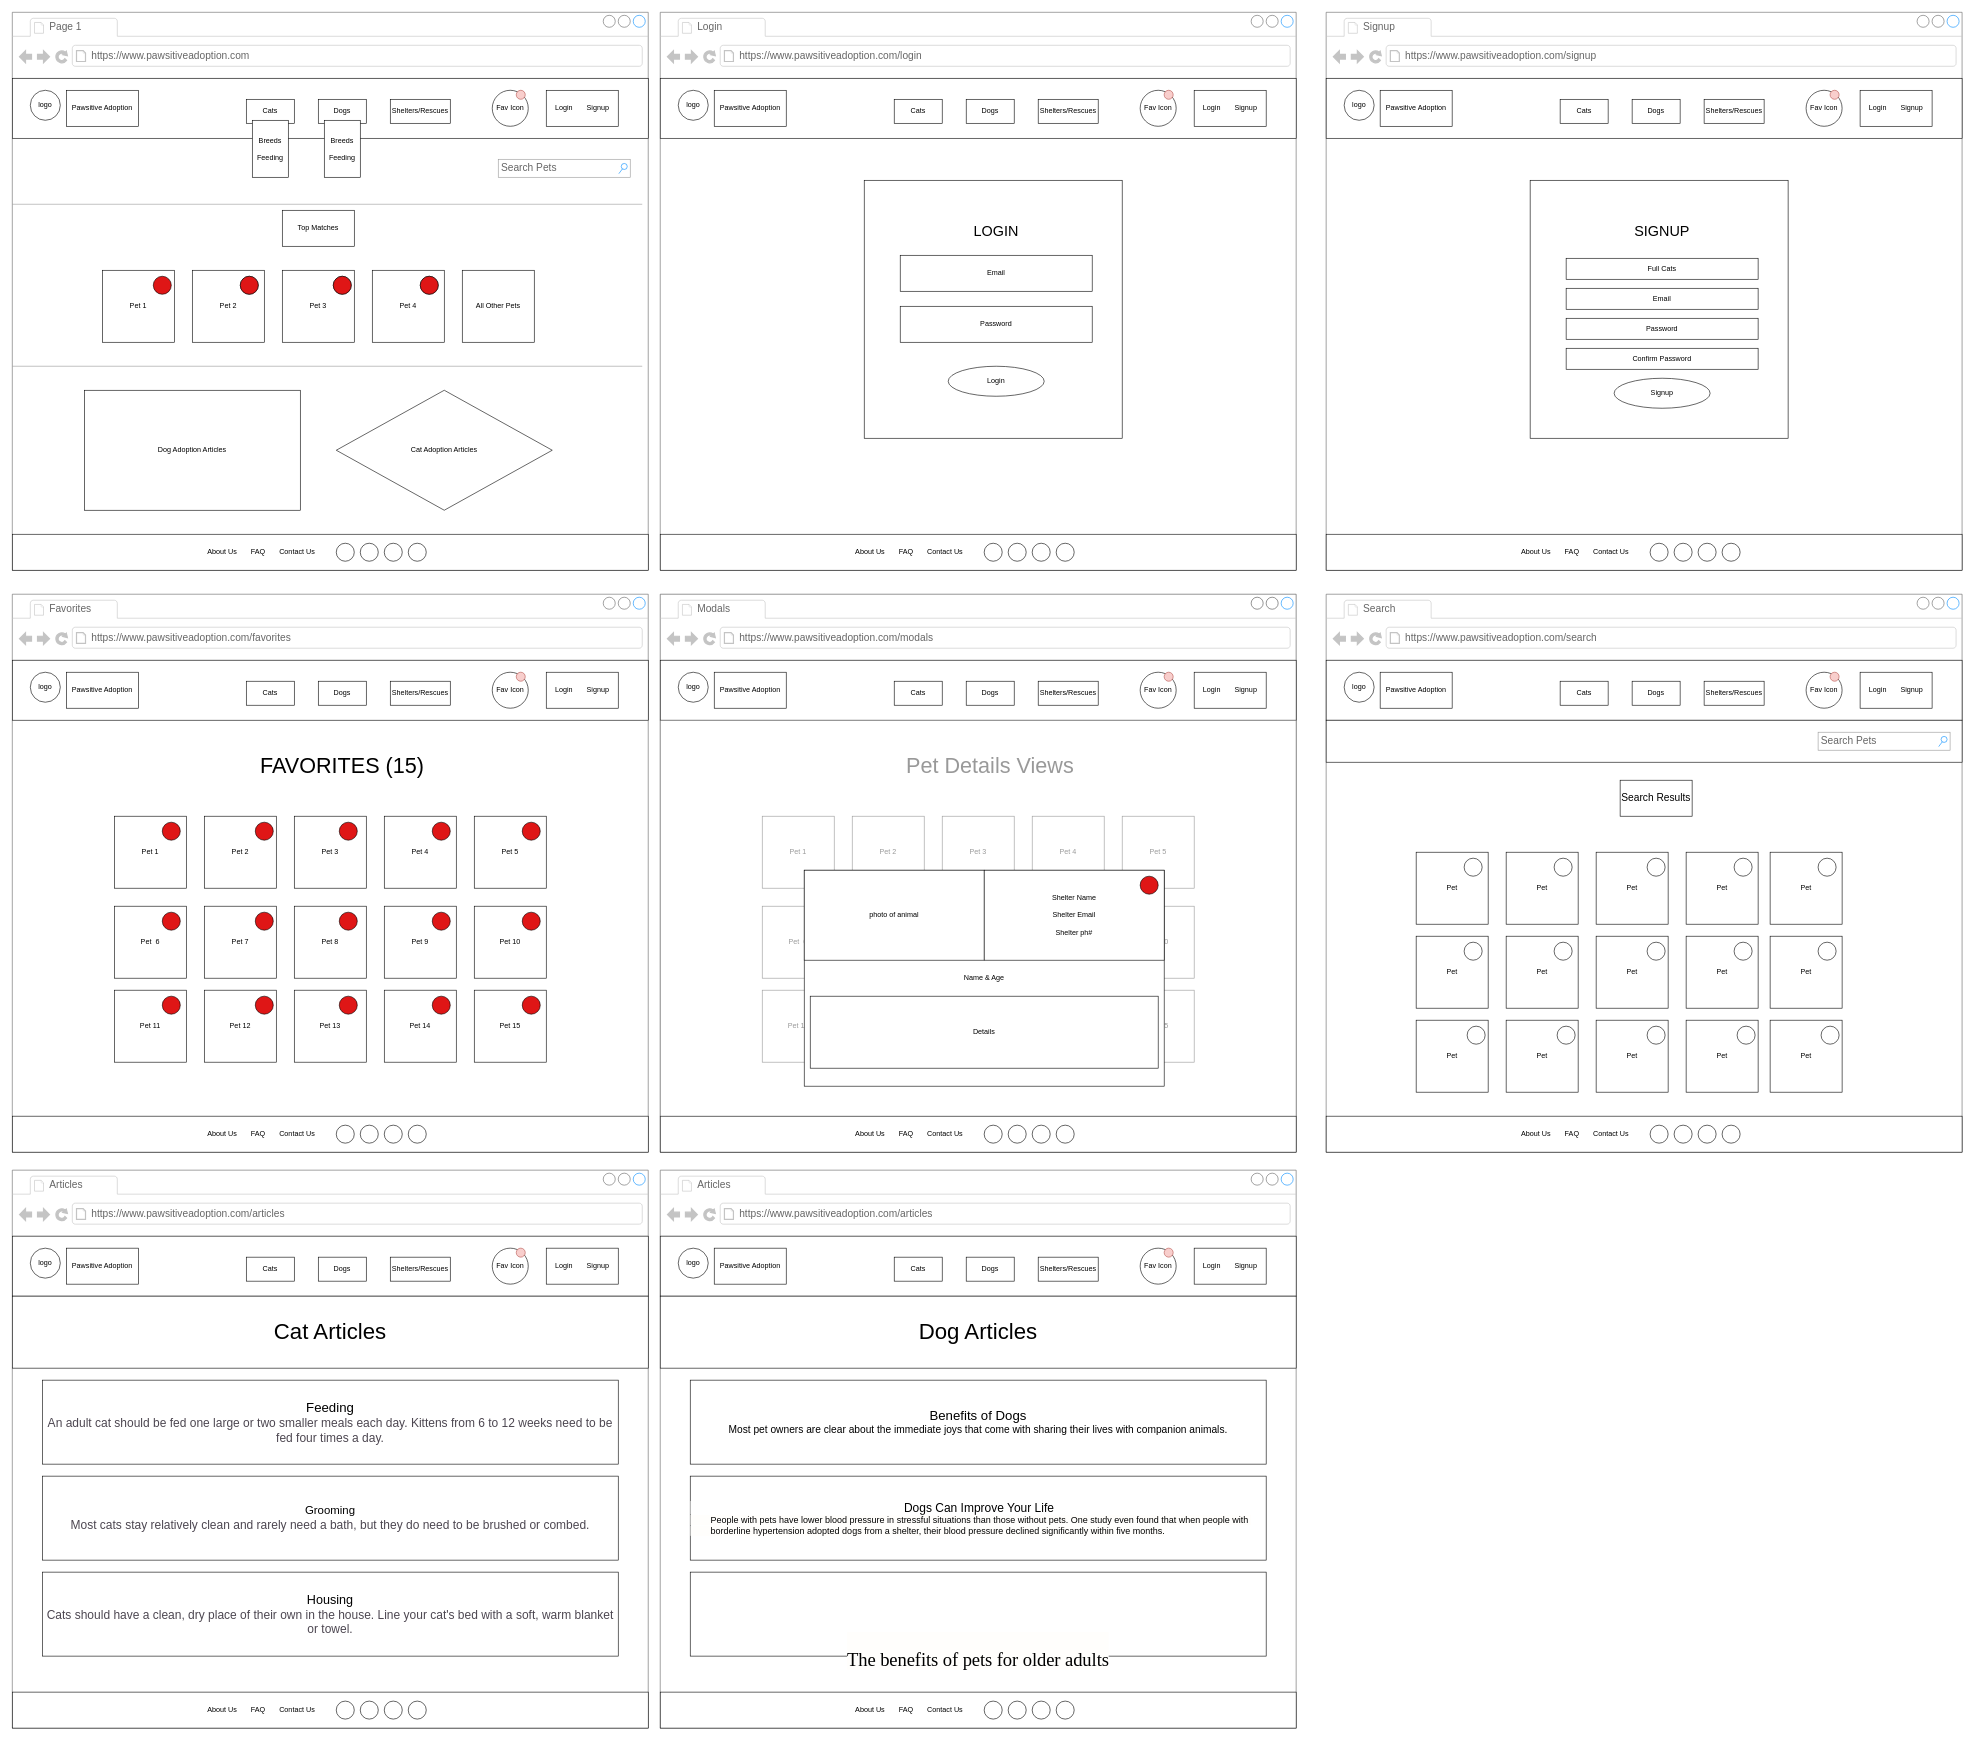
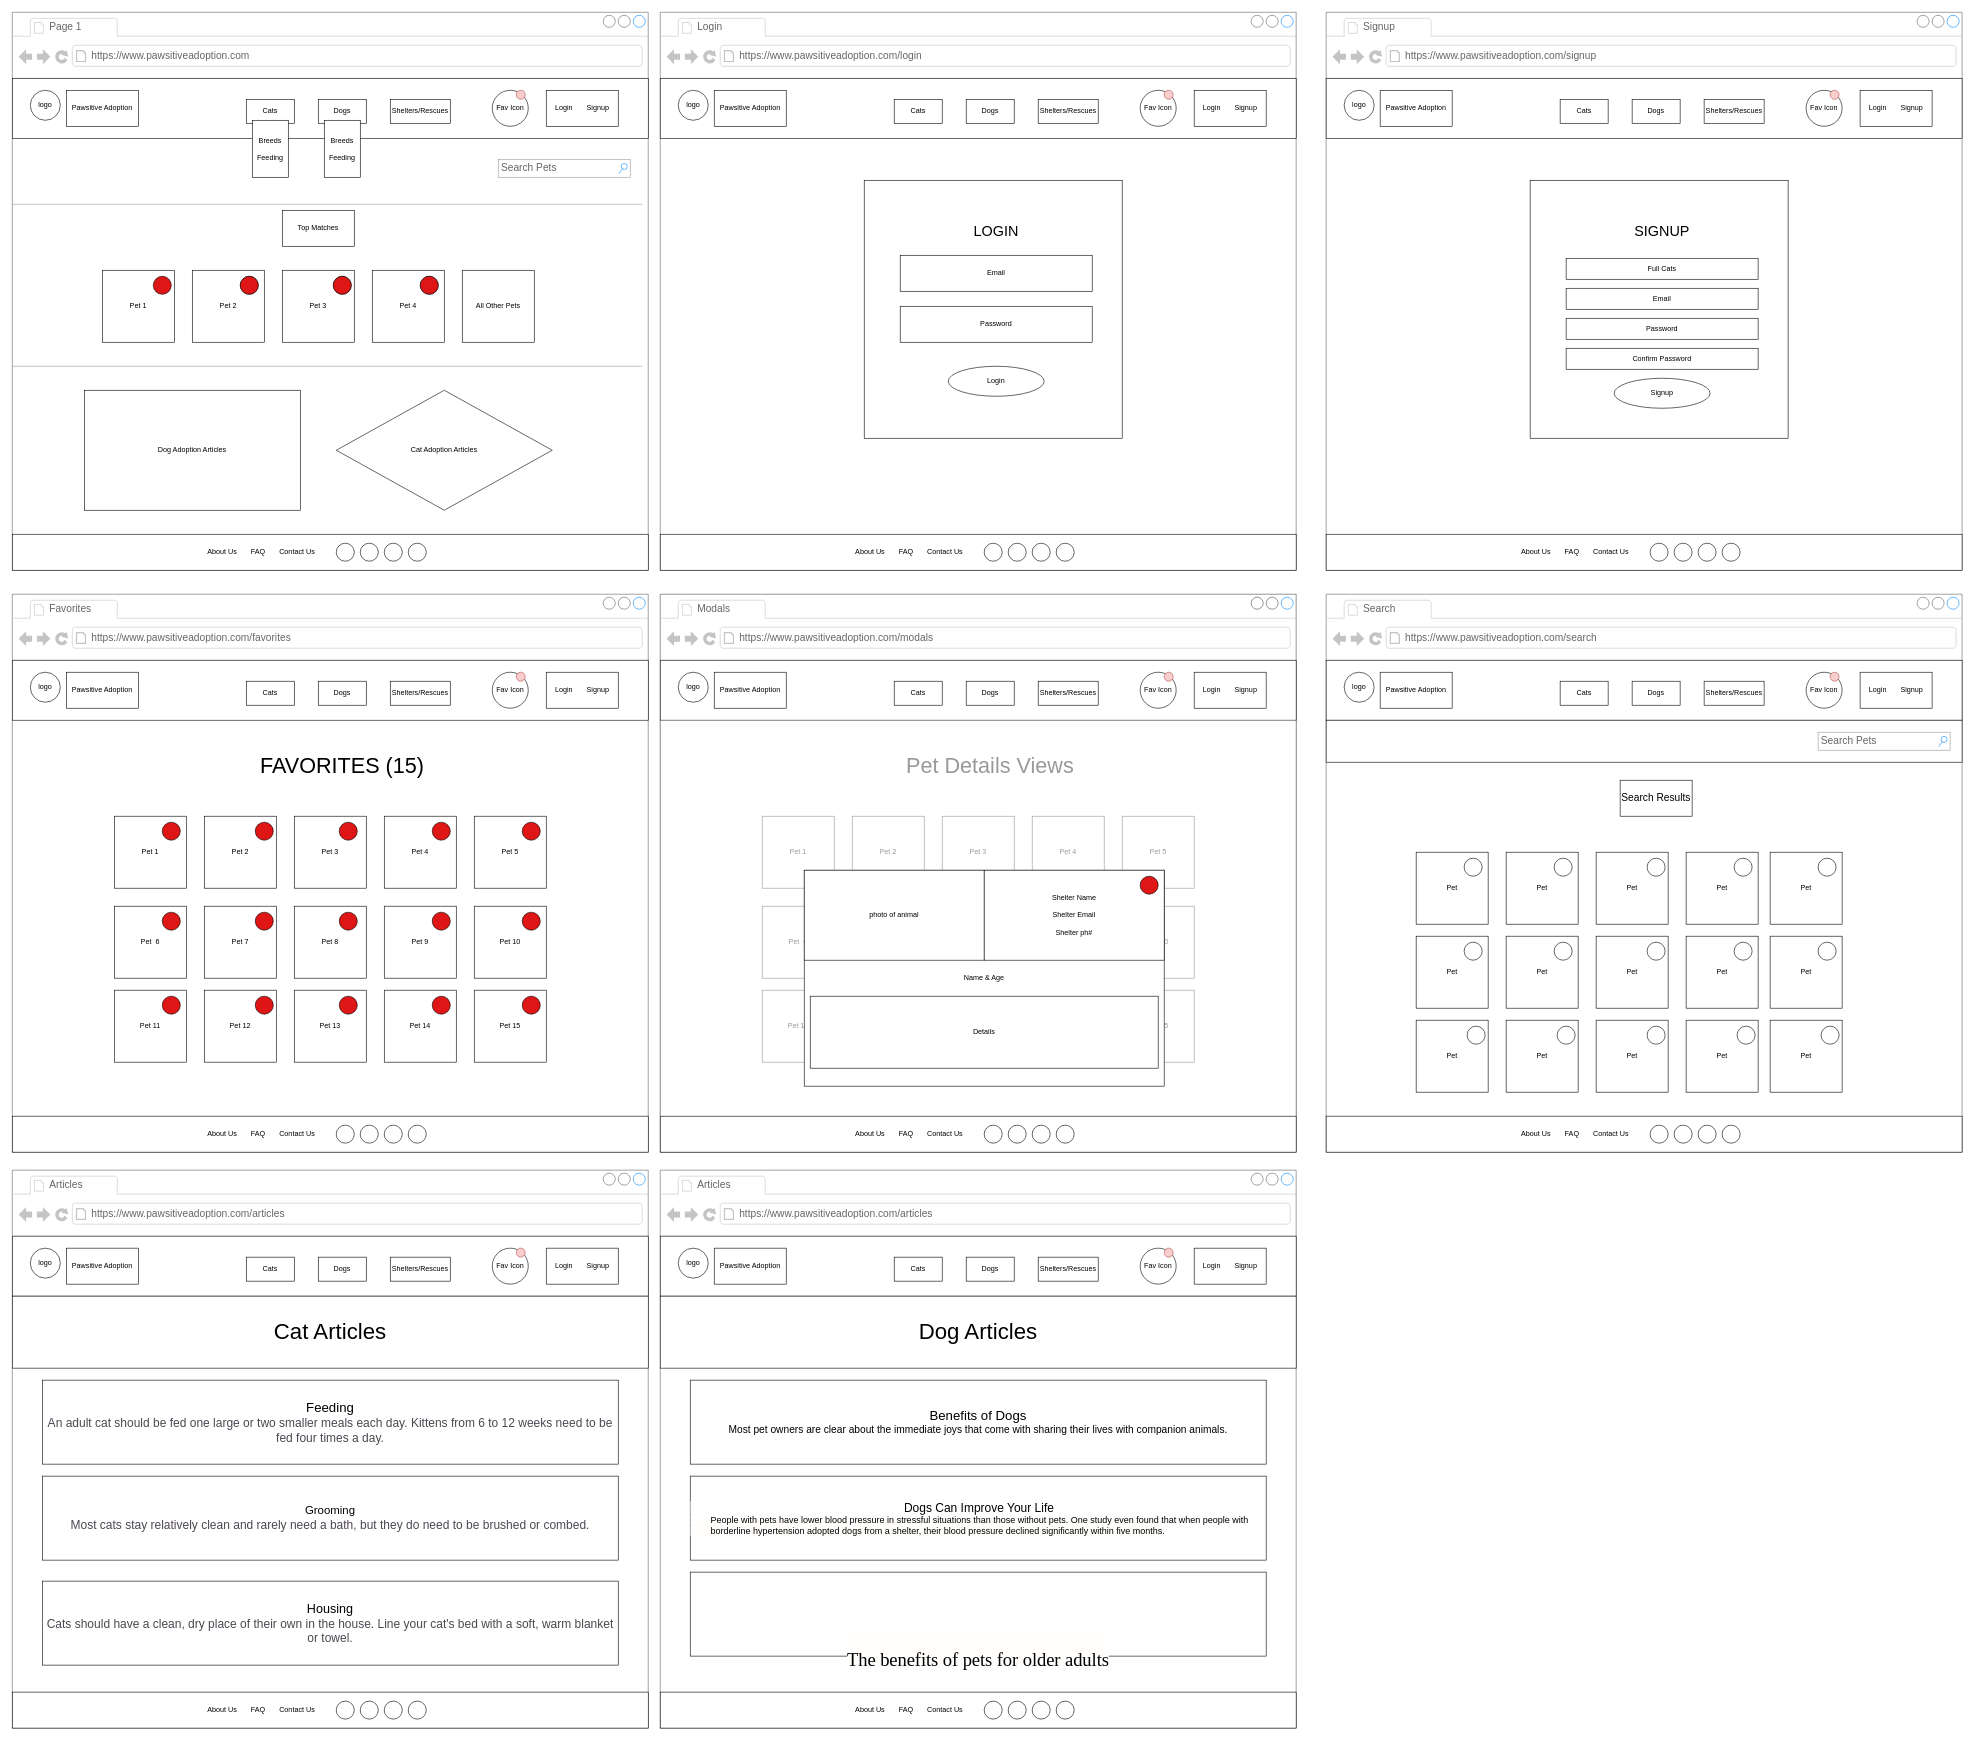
node "HousingCats should have a clean, dry place of their own in the house. Line your cat's bed with a soft, warm blanket or towel.": moved (330, 1614) -> (330, 1623)
